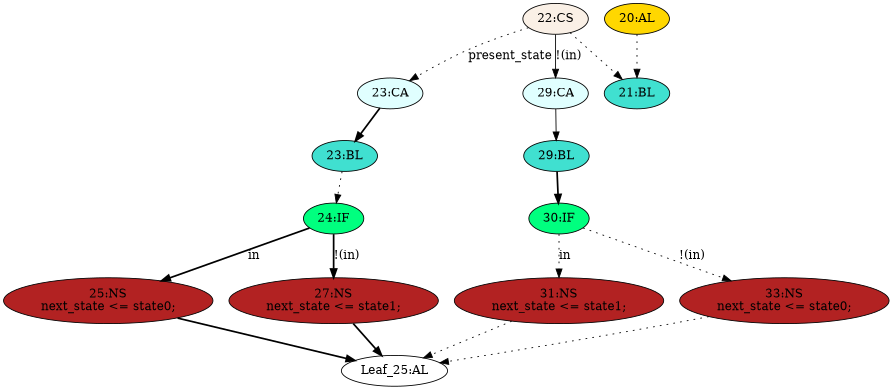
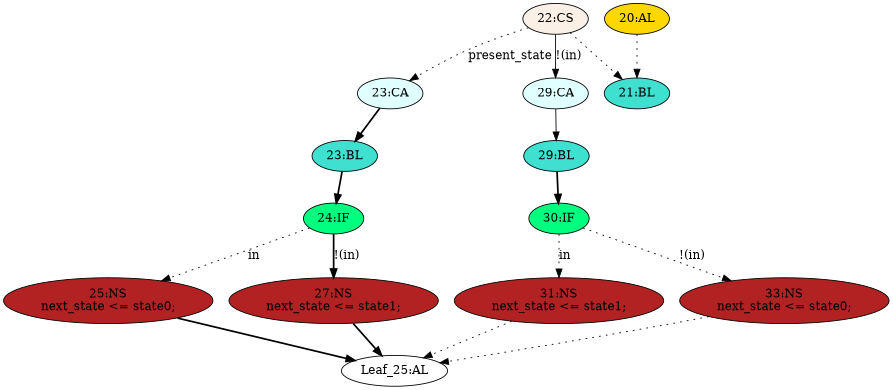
edge "23:BL" -> "24:IF": style dotted -> bold
edge "24:IF" -> "25:NS next_state <= state0;": style bold -> dotted
